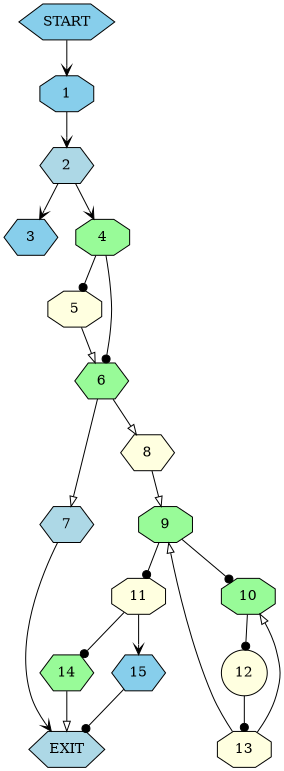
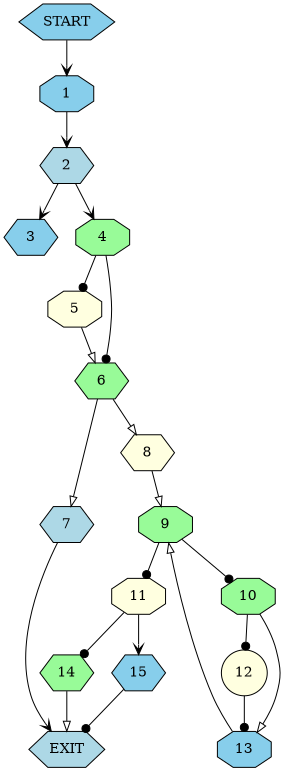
edge "13" -> "10": reversed
node "13": fillcolor lightyellow -> skyblue
